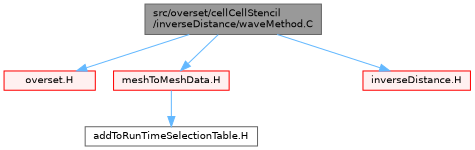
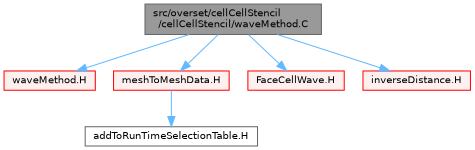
node "src/overset/cellCellStencil /inverseDistance/waveMethod.C": label "src/overset/cellCellStencil /inverseDistance/waveMethod.C" -> "src/overset/cellCellStencil /cellCellStencil/waveMethod.C"
node "overset.H": label "overset.H" -> "waveMethod.H"
node "FaceCellWave.H": added
